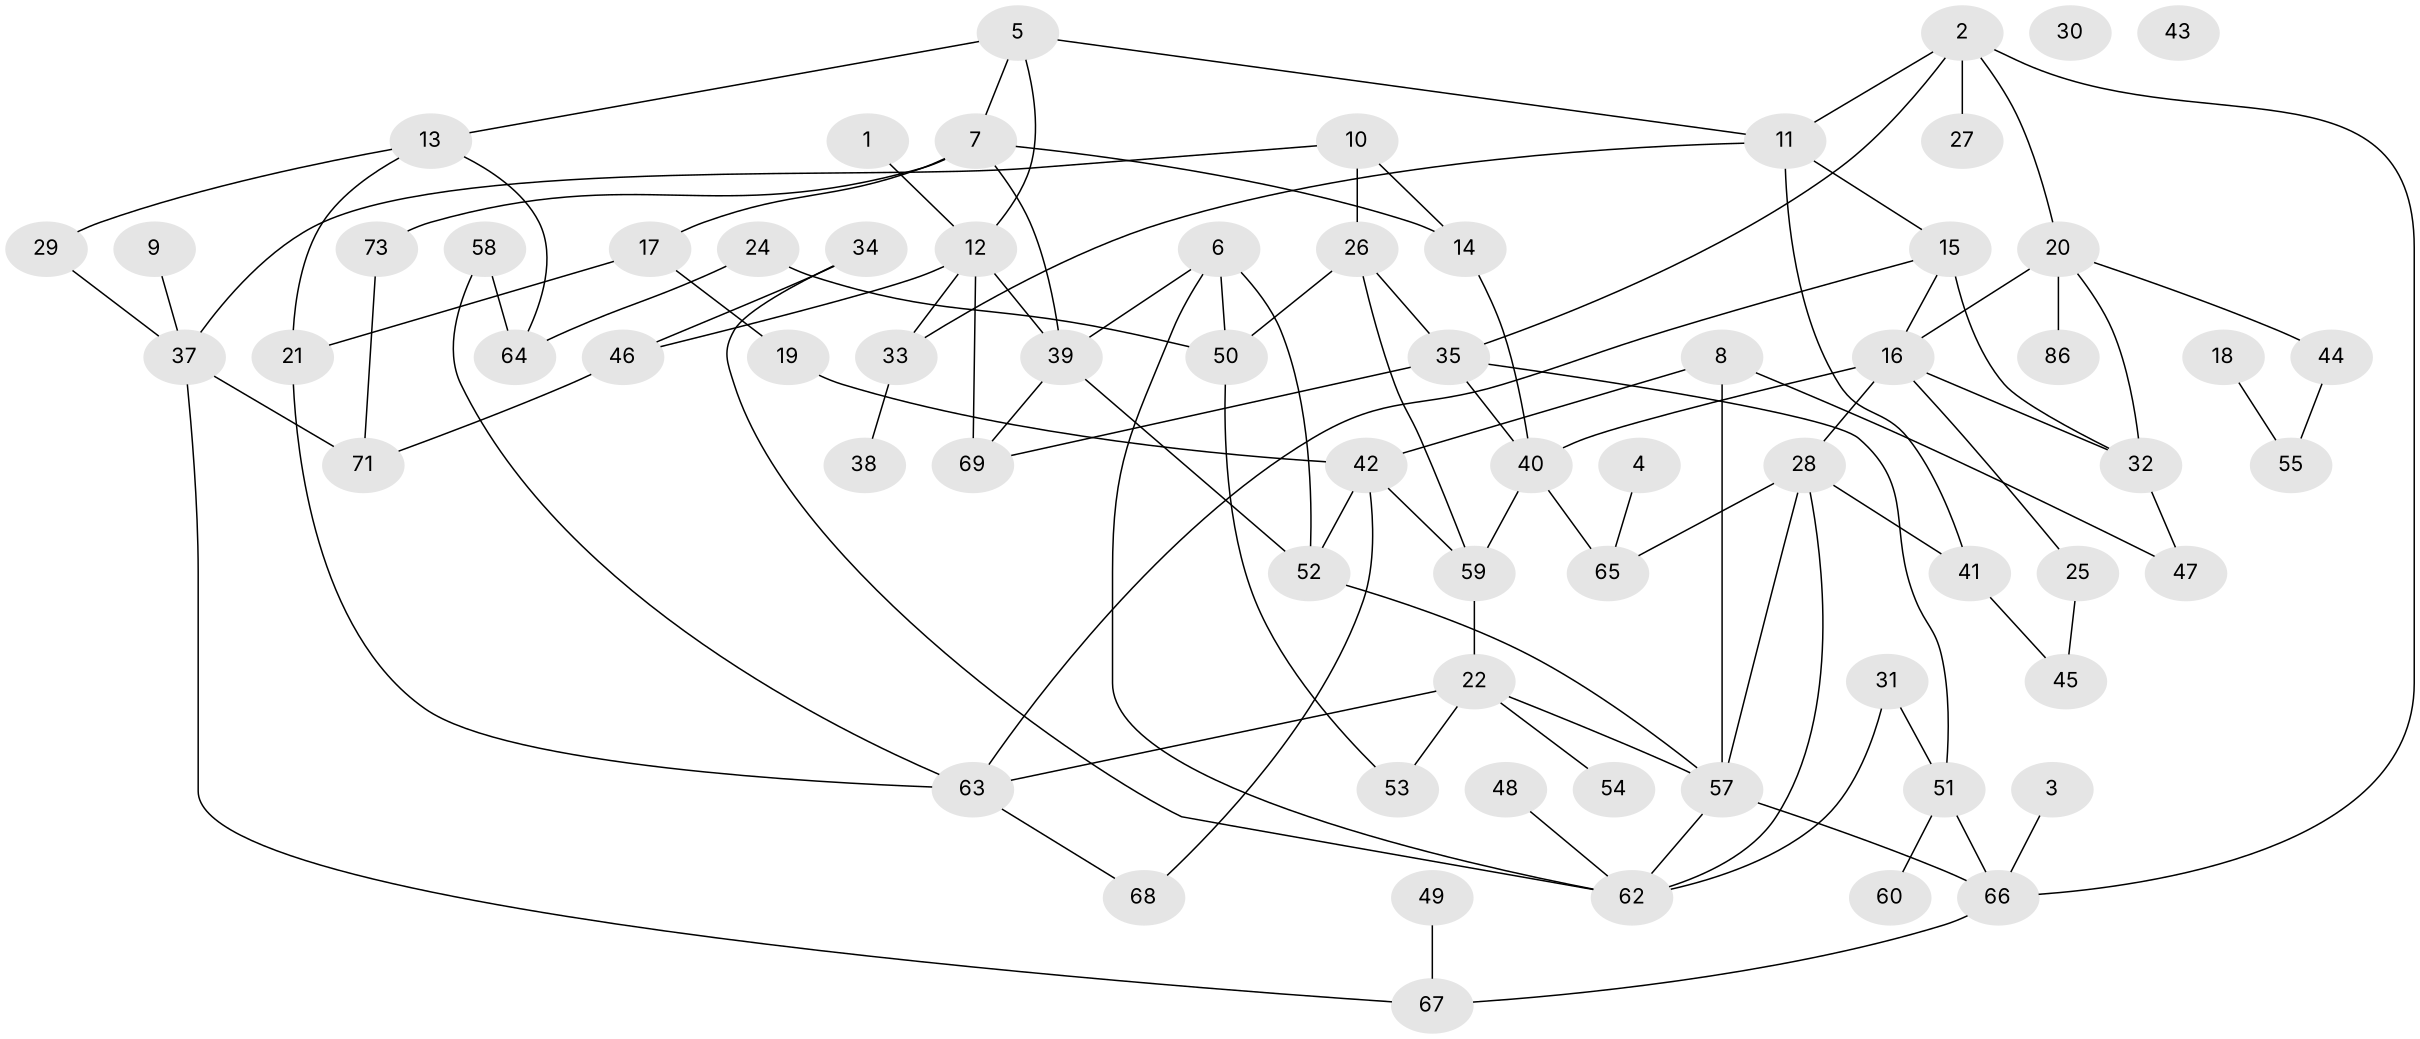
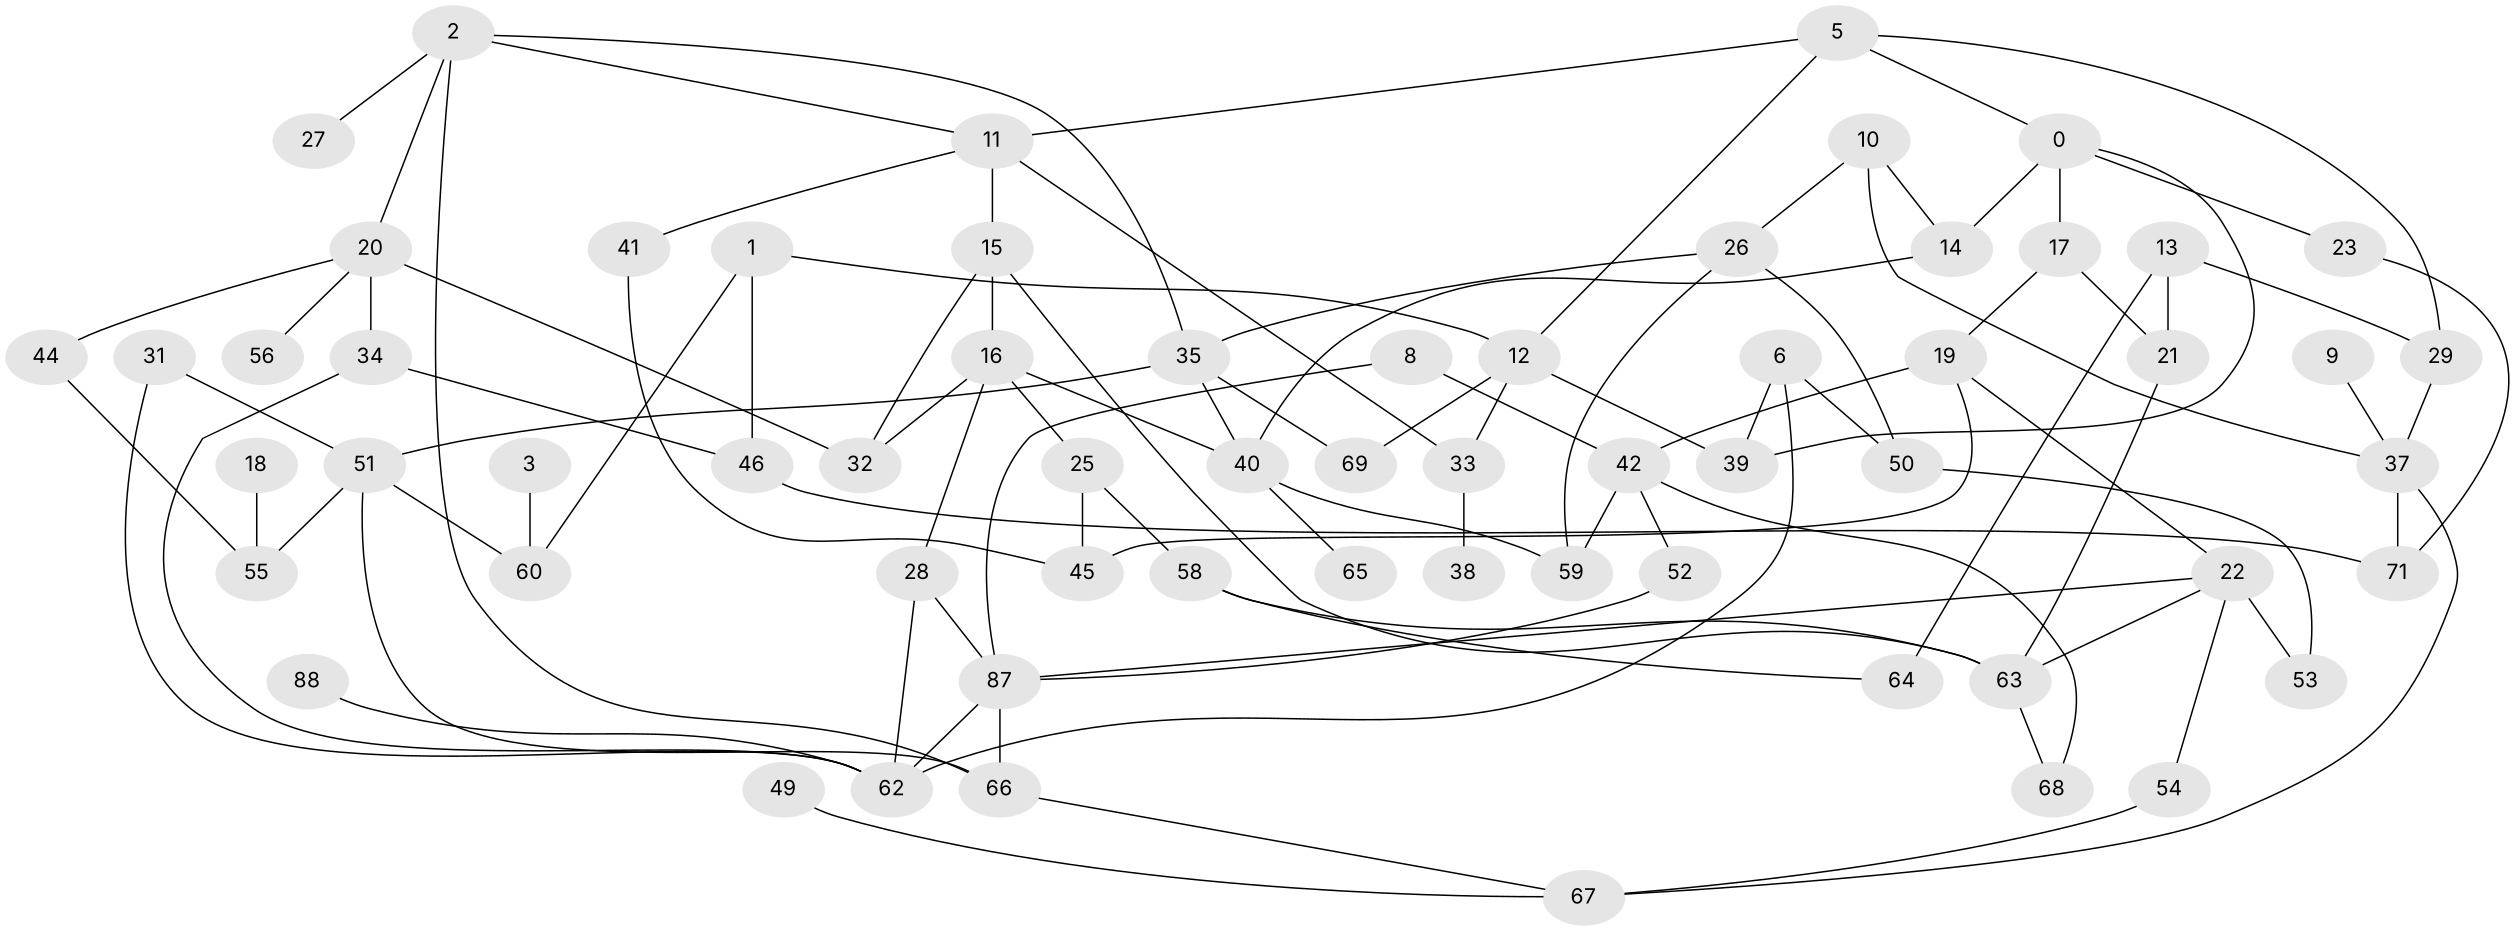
node "30": removed
node "43": removed
edge "5" -- "13": now "5" -- "29"
node "7": label "7" -> "0"
node "73": label "73" -> "23"
node "24": removed
edge "20" -- "16": now "20" -- "34"
edge "12" -- "46": now "1" -- "46"
node "86": label "86" -> "56"
edge "1" -- "60": added
edge "6" -- "52": removed
edge "39" -- "69": removed
edge "39" -- "52": removed
node "4": removed
edge "25" -- "58": added
edge "51" -- "55": added
edge "28" -- "65": removed
edge "28" -- "41": removed
edge "19" -- "45": added
node "47": removed
edge "59" -- "22": now "19" -- "22"
node "48": label "48" -> "88"
node "57": label "57" -> "87"
edge "3" -- "66": now "3" -- "60"
edge "54" -- "67": added
